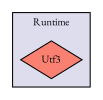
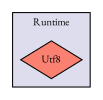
node "Utf3": label "Utf3" -> "Utf8"
